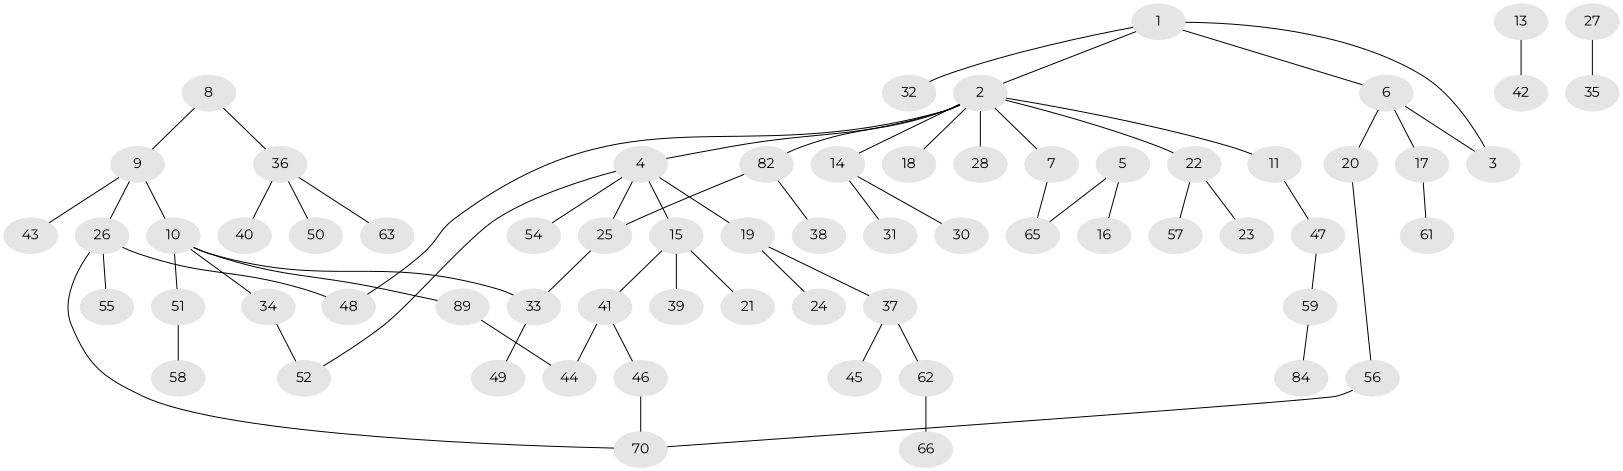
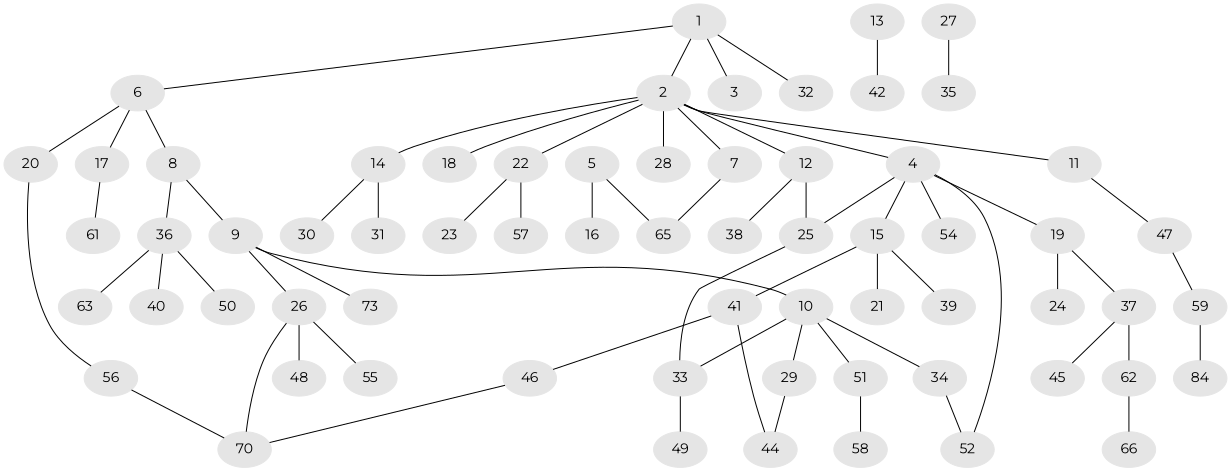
edge "6" -- "3": now "6" -- "8"
edge "2" -- "48": removed
node "82": label "82" -> "12"
node "43": label "43" -> "73"
node "89": label "89" -> "29"
